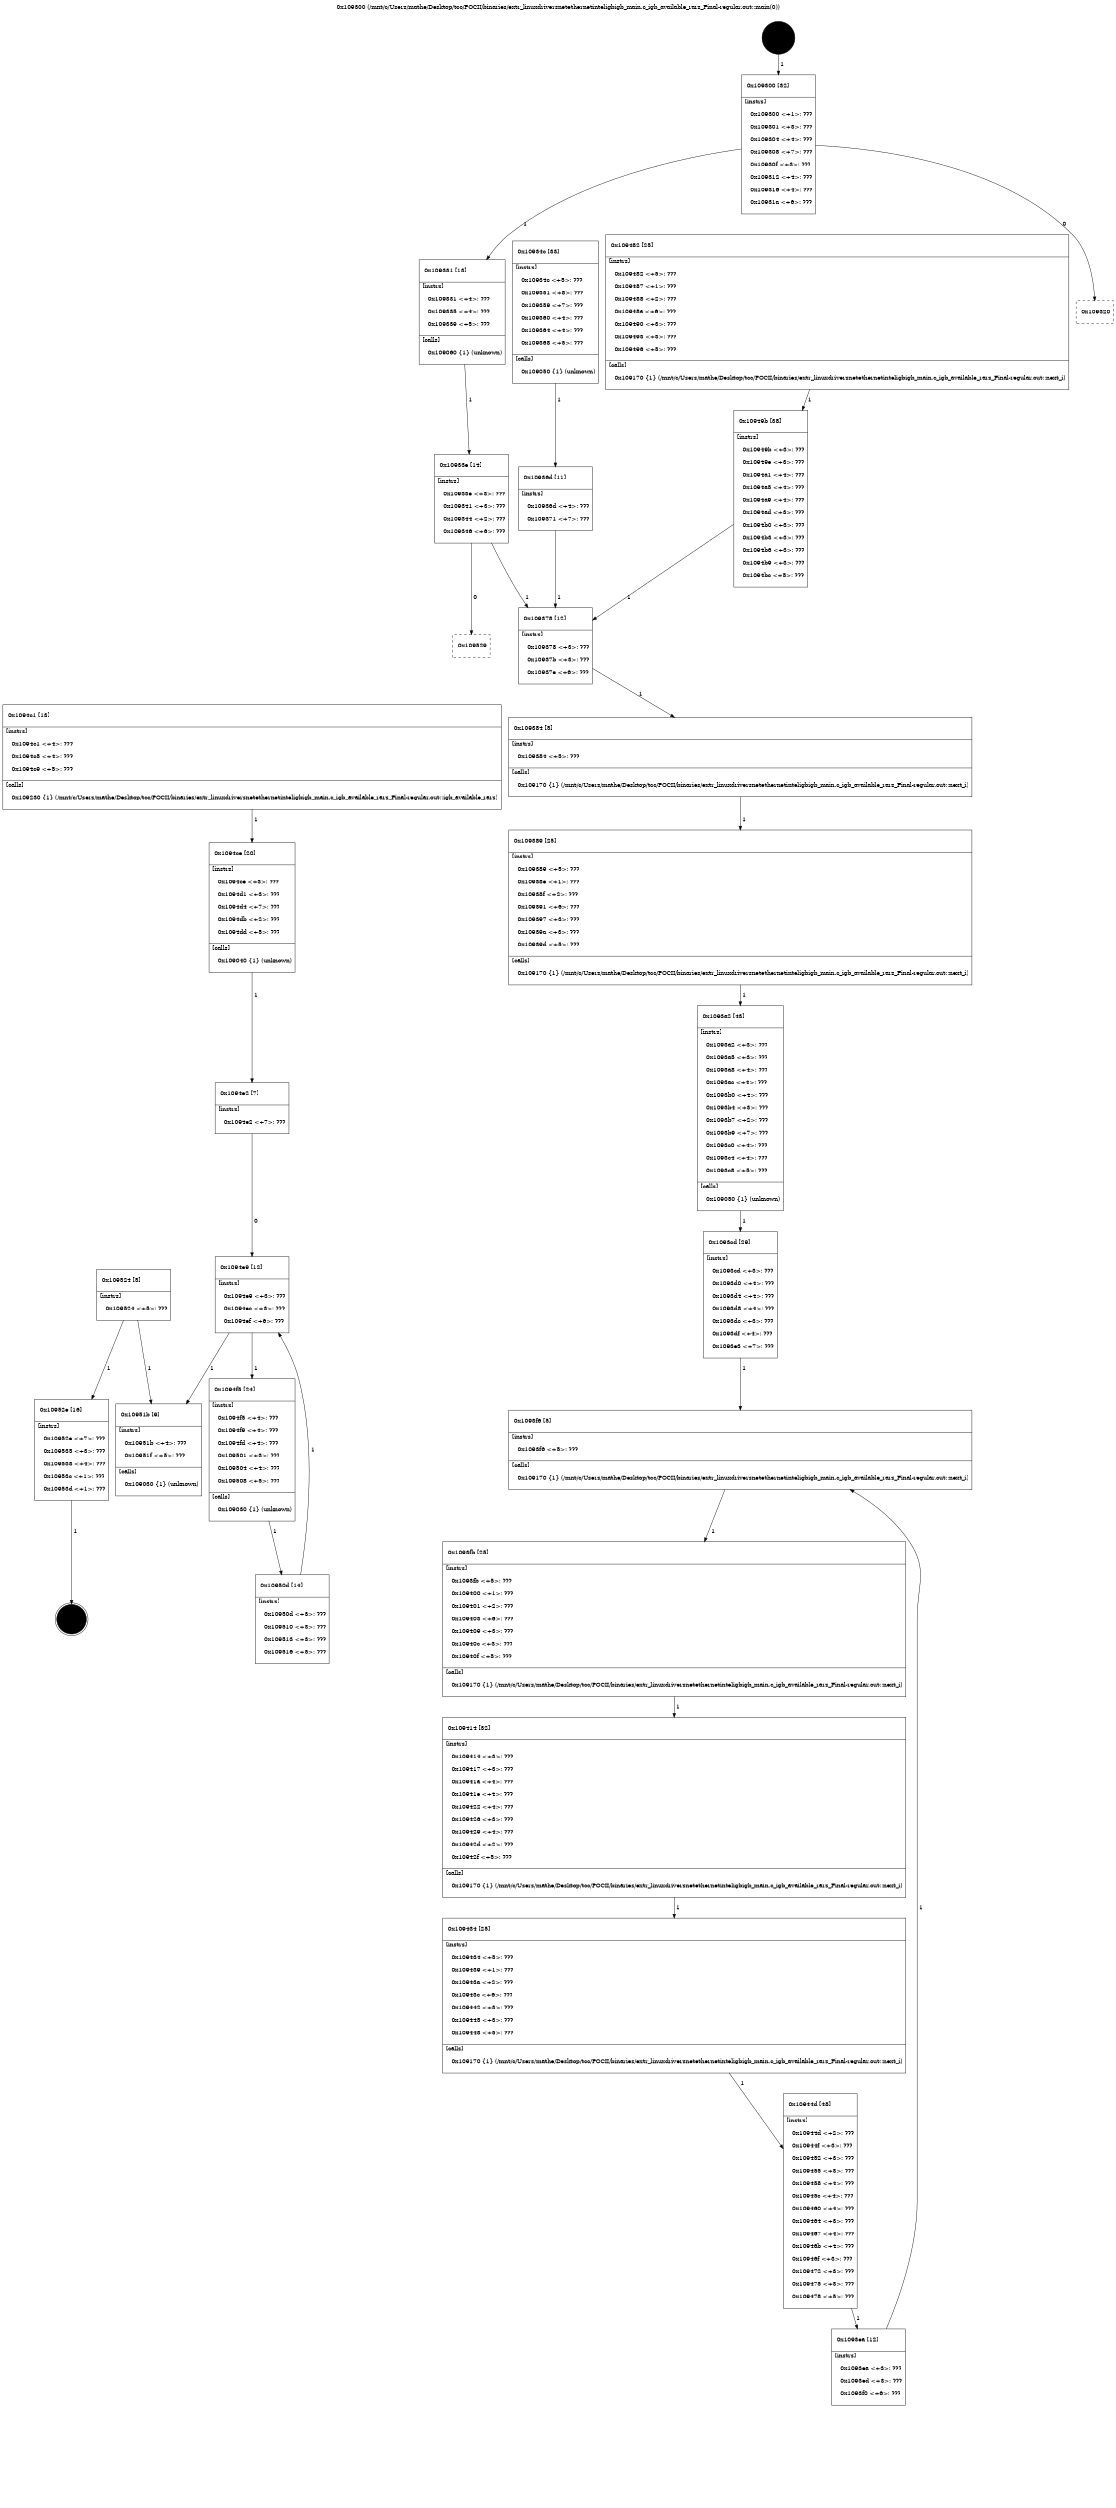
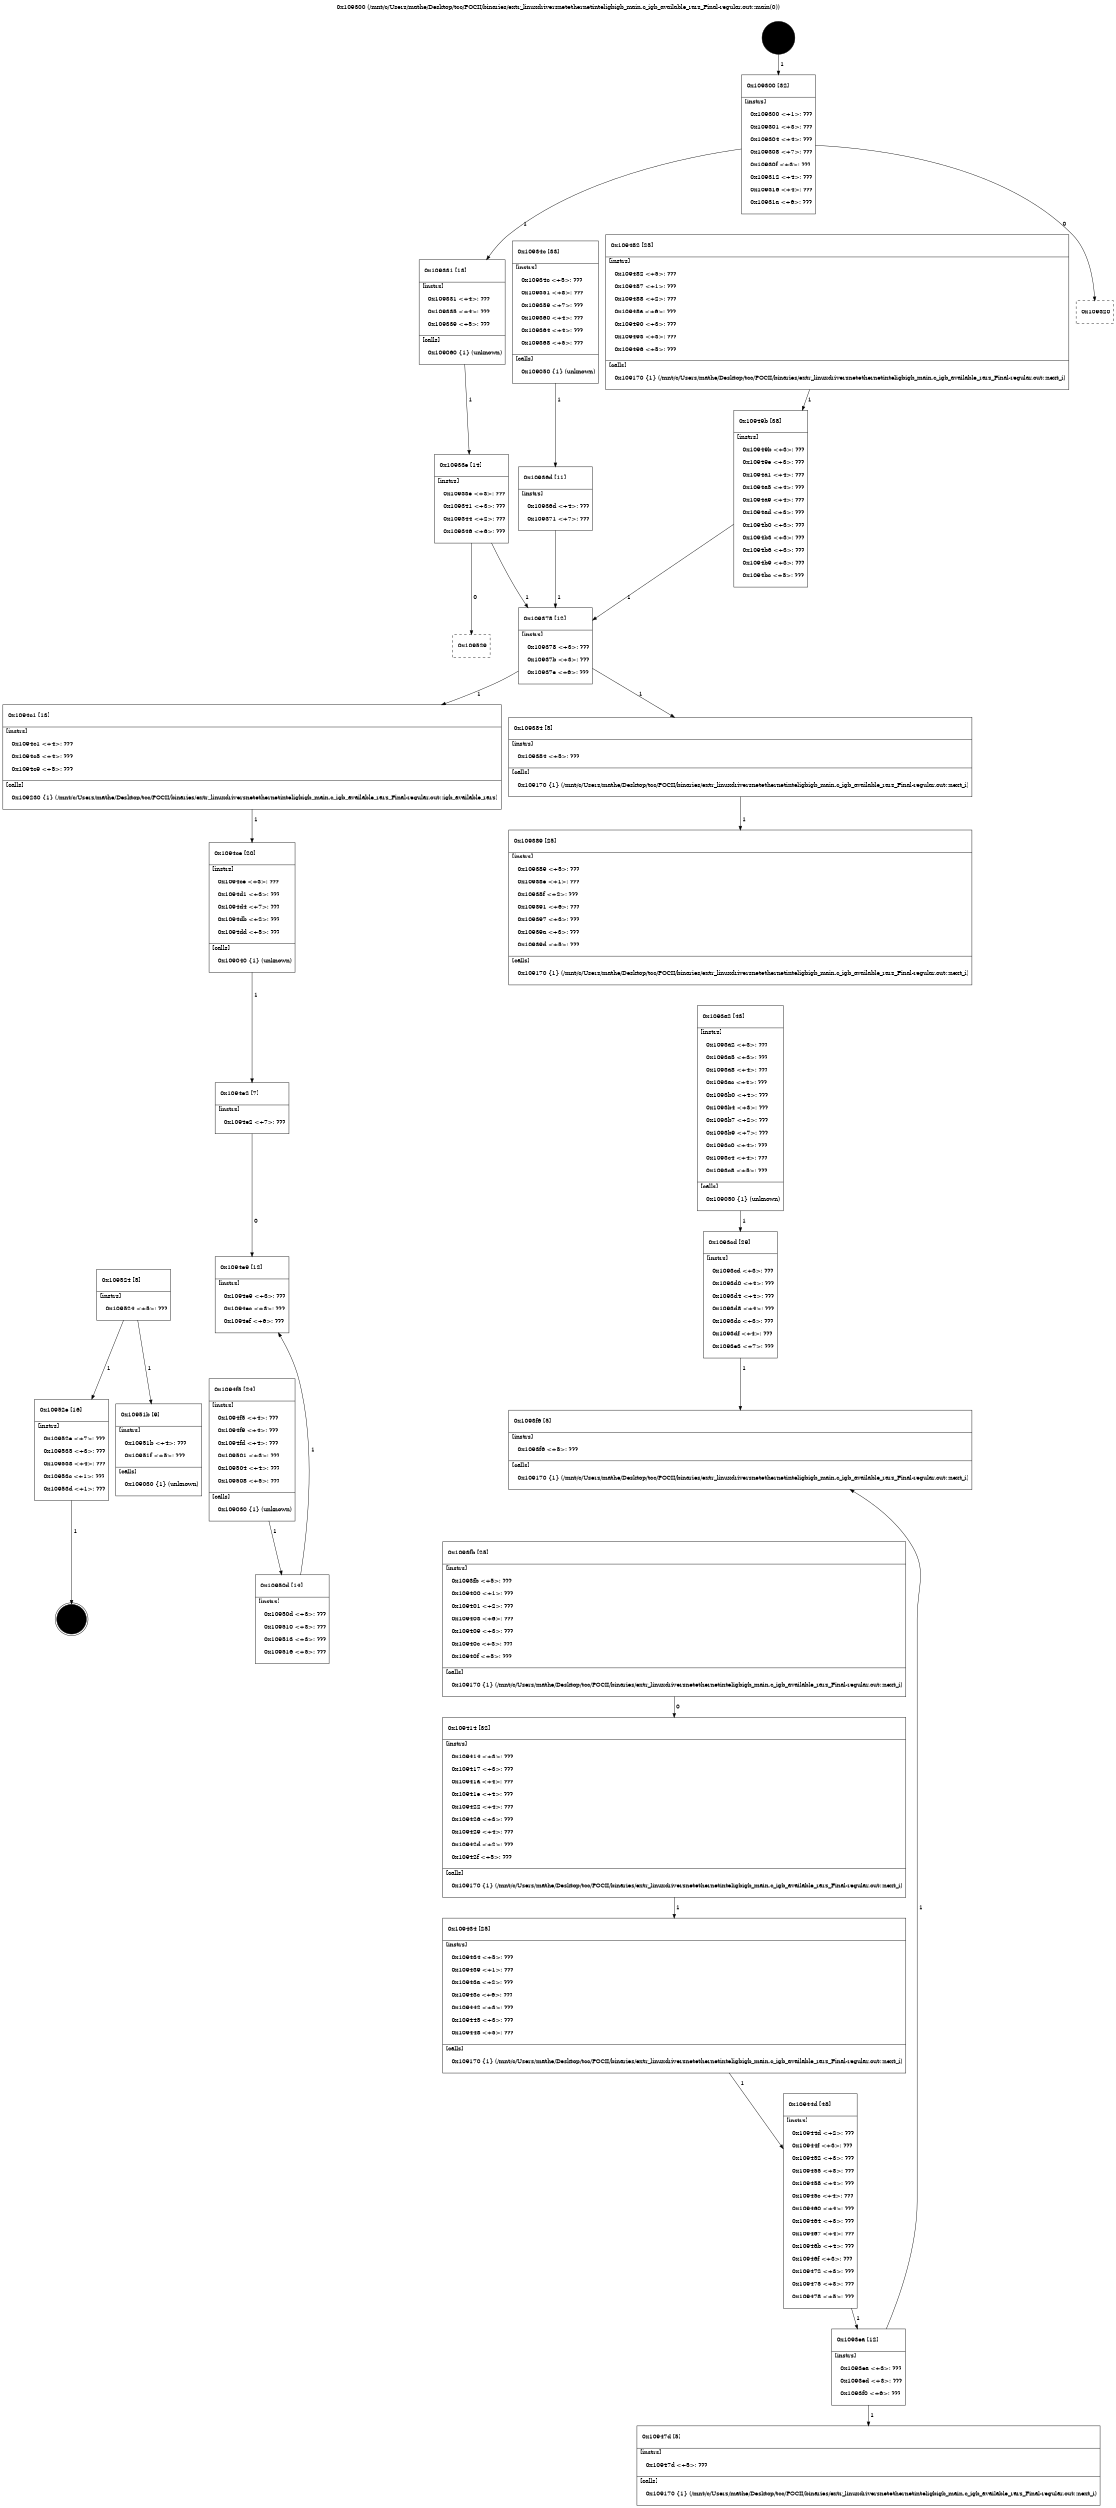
edge "0x109378 [12]" -> "0x1094c1 [13]": added, label "1"
edge "0x109389 [25]" -> "0x1093a2 [43]": removed, label "1"
edge "0x1094e9 [12]" -> "0x1094f5 [24]": removed, label "1"
edge "0x1094e9 [12]" -> "0x10951b [9]": removed, label "1"
edge "0x1093f6 [5]" -> "0x1093fb [25]": removed, label "1"
edge "0x1093fb [25]" -> "0x109414 [32]": label " 1" -> " 0"
node "0x10947d [5]": added
